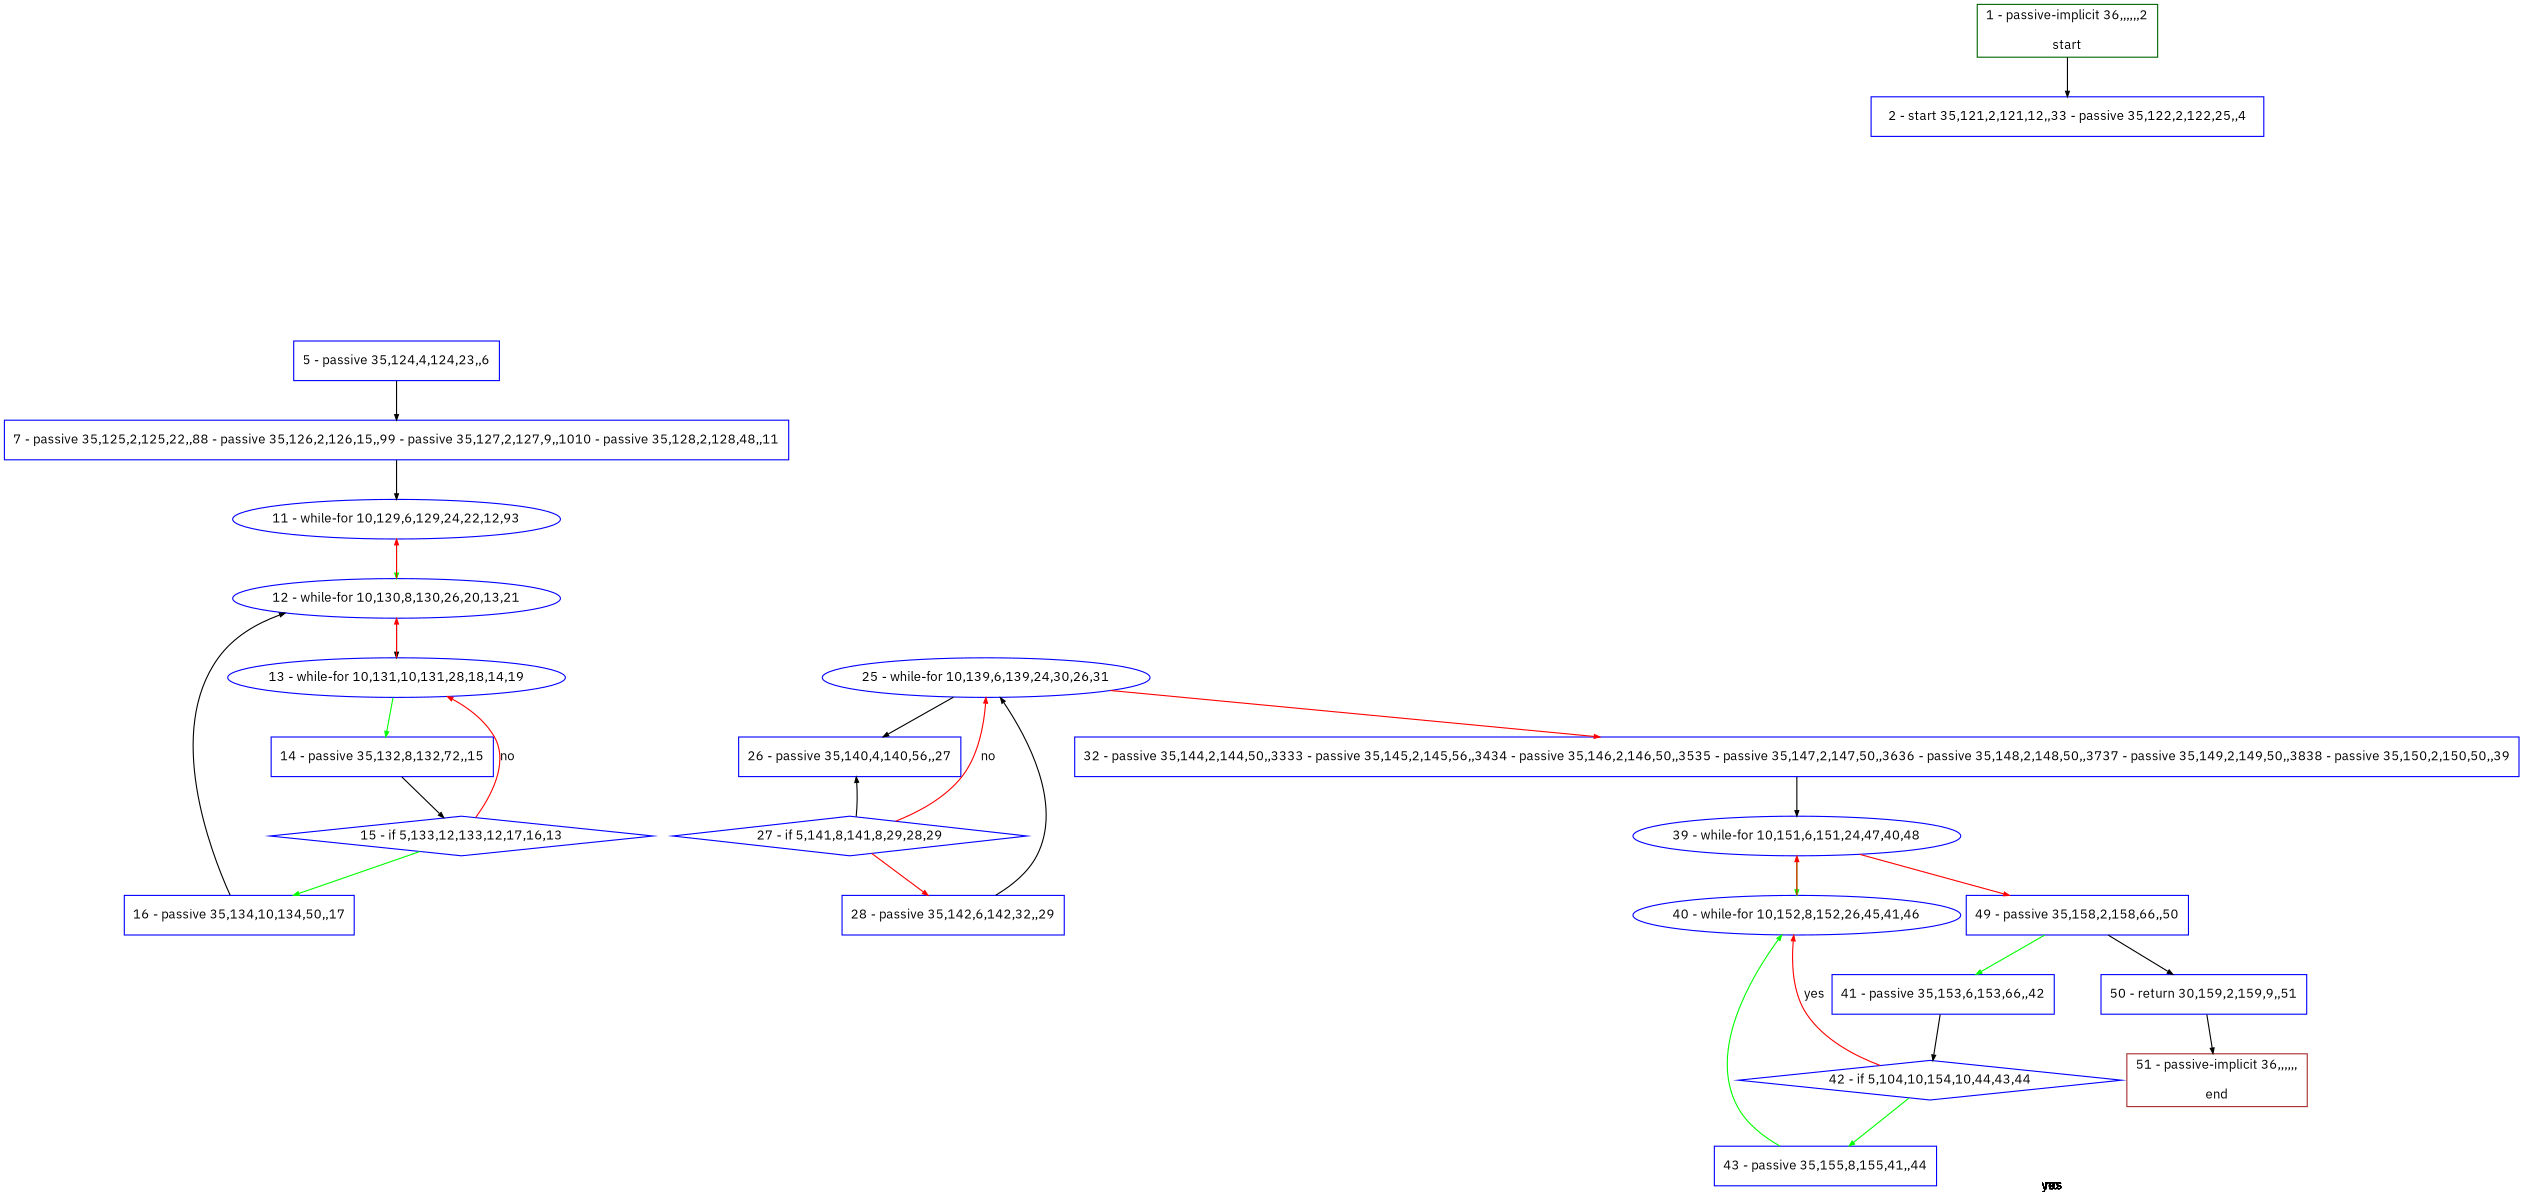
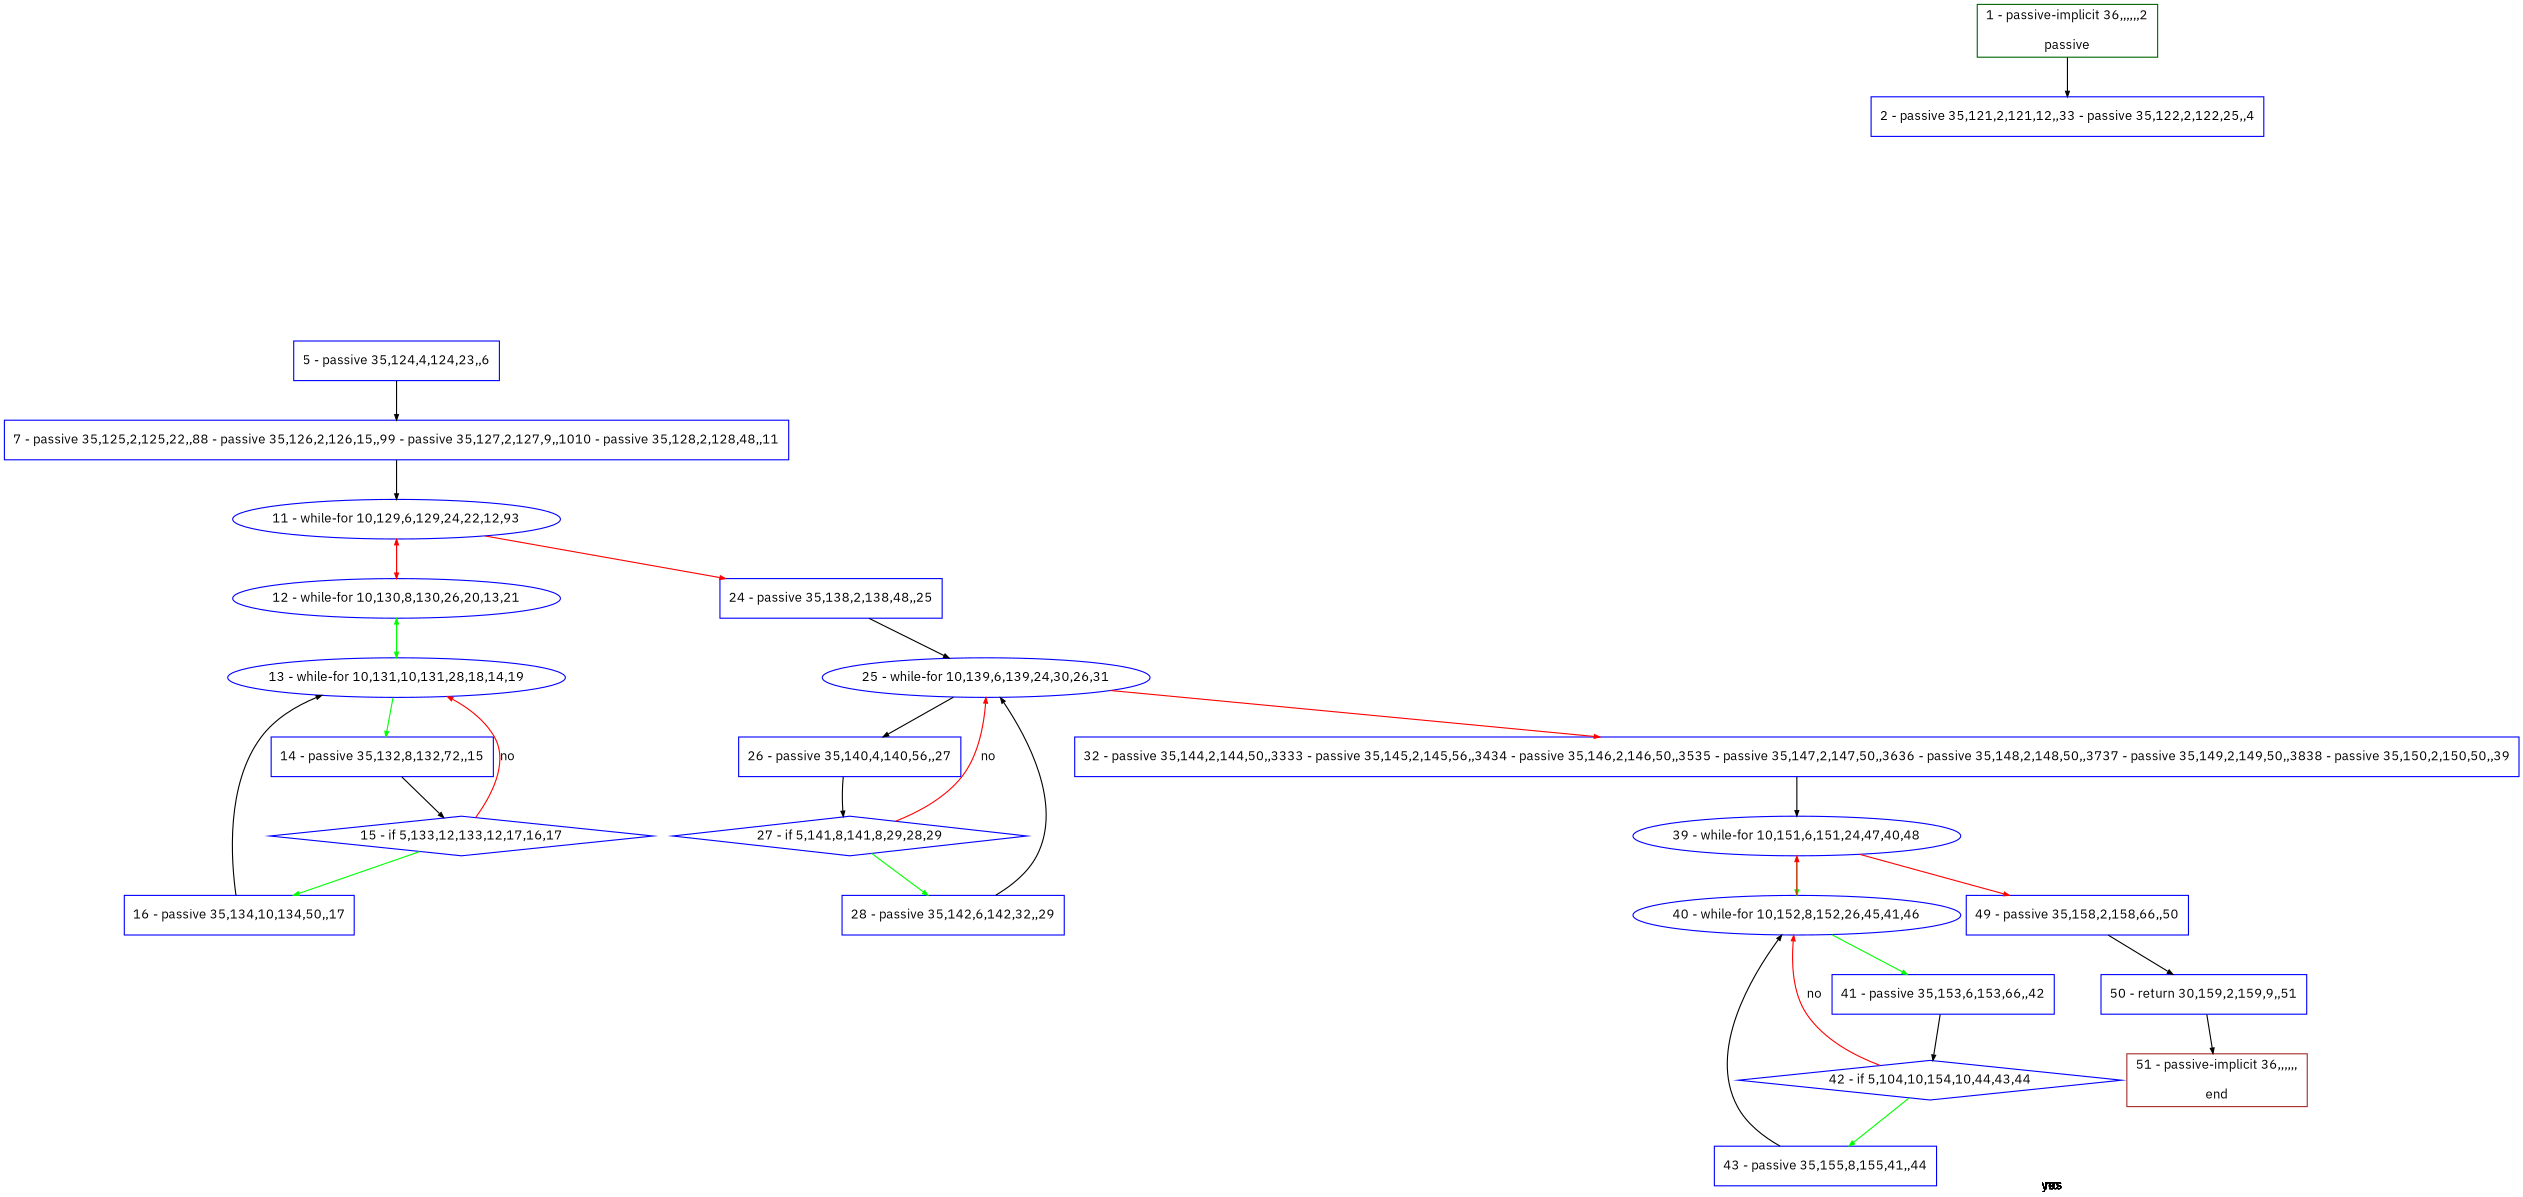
node "1 - passive-implicit 36,,,,,,2 start": label "1 - passive-implicit 36,,,,,,2 start" -> "1 - passive-implicit 36,,,,,,2 passive"
node "2 - start 35,121,2,121,12,,33 - passive 35,122,2,122,25,,4": label "2 - start 35,121,2,121,12,,33 - passive 35,122,2,122,25,,4" -> "2 - passive 35,121,2,121,12,,33 - passive 35,122,2,122,25,,4"
edge "11 - while-for 10,129,6,129,24,22,12,93" -> "12 - while-for 10,130,8,130,26,20,13,21": color #00ff00 -> #ff0000
node "24 - passive 35,138,2,138,48,,25": added
edge "12 - while-for 10,130,8,130,26,20,13,21" -> "13 - while-for 10,131,10,131,28,18,14,19": color #000000 -> #00ff00
edge "13 - while-for 10,131,10,131,28,18,14,19" -> "12 - while-for 10,130,8,130,26,20,13,21": color #ff0000 -> #00ff00
edge "16 - passive 35,134,10,134,50,,17" -> "12 - while-for 10,130,8,130,26,20,13,21": now "16 - passive 35,134,10,134,50,,17" -> "13 - while-for 10,131,10,131,28,18,14,19"
edge "27 - if 5,141,8,141,8,29,28,29" -> "26 - passive 35,140,4,140,56,,27": reversed
node "15 - if 5,133,12,133,12,17,16,13": label "15 - if 5,133,12,133,12,17,16,13" -> "15 - if 5,133,12,133,12,17,16,17"
edge "27 - if 5,141,8,141,8,29,28,29" -> "28 - passive 35,142,6,142,32,,29": color #ff0000 -> #00ff00
edge "49 - passive 35,158,2,158,66,,50" -> "41 - passive 35,153,6,153,66,,42": now "40 - while-for 10,152,8,152,26,45,41,46" -> "41 - passive 35,153,6,153,66,,42"
edge "42 - if 5,104,10,154,10,44,43,44" -> "40 - while-for 10,152,8,152,26,45,41,46": label "yes" -> "no"
edge "43 - passive 35,155,8,155,41,,44" -> "40 - while-for 10,152,8,152,26,45,41,46": color #00ff00 -> #000000
